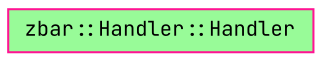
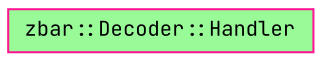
node "zbar::Handler::Handler": label "zbar::Handler::Handler" -> "zbar::Decoder::Handler"
